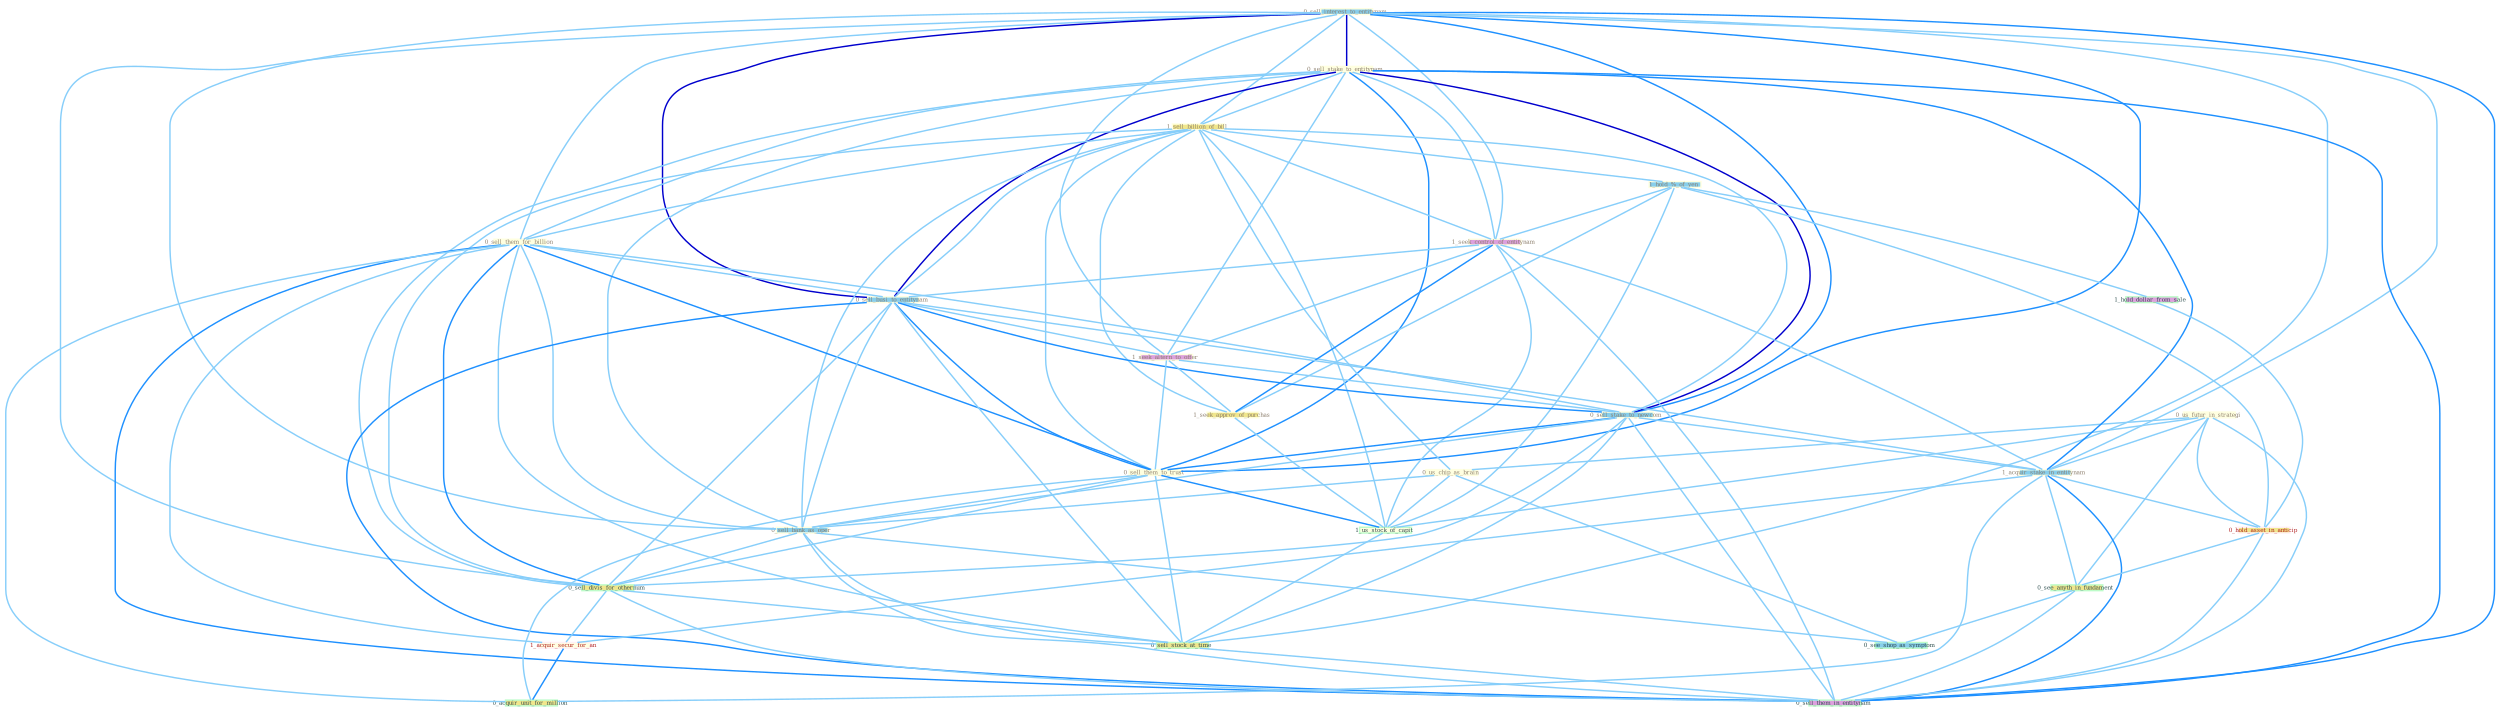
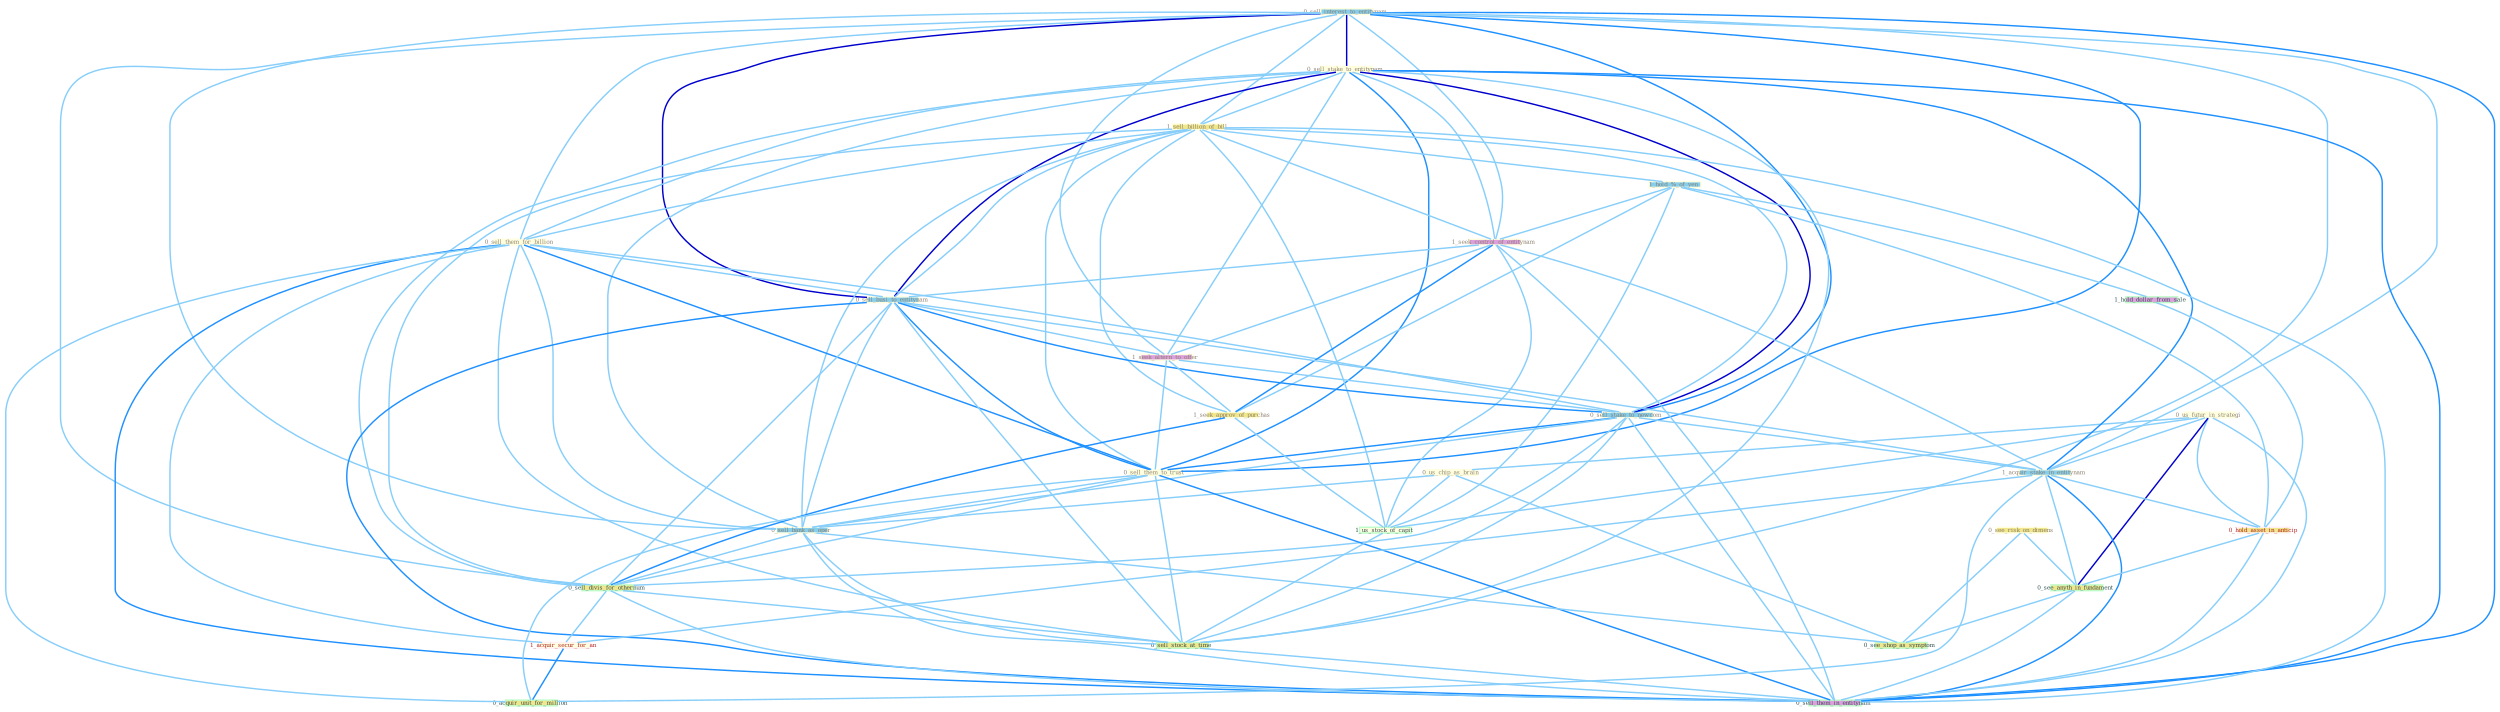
edge "1_sell_billion_of_bill" -- "0_us_chip_as_brain": now "1_sell_billion_of_bill" -- "0_sell_them_in_entitynam"
edge "0_sell_stake_to_entitynam" -- "0_sell_stock_at_time": added
edge "0_sell_them_for_billion" -- "0_sell_divis_for_othernum": now "1_seek_approv_of_purchas" -- "0_sell_divis_for_othernum"
edge "0_sell_them_to_trust" -- "1_us_stock_of_capit": now "0_sell_them_to_trust" -- "0_sell_them_in_entitynam"
edge "0_us_futur_in_strategi" -- "0_see_anyth_in_fundament": color #87cefa -> #0000cd
node "0_see_risk_on_dimens": added
node "0_see_shop_as_symptom": fillcolor skyblue -> khaki
